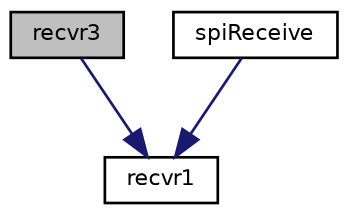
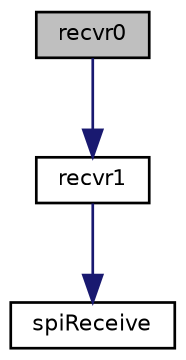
node "recvr3": label "recvr3" -> "recvr0"
edge "spiReceive" -> "recvr1": reversed
